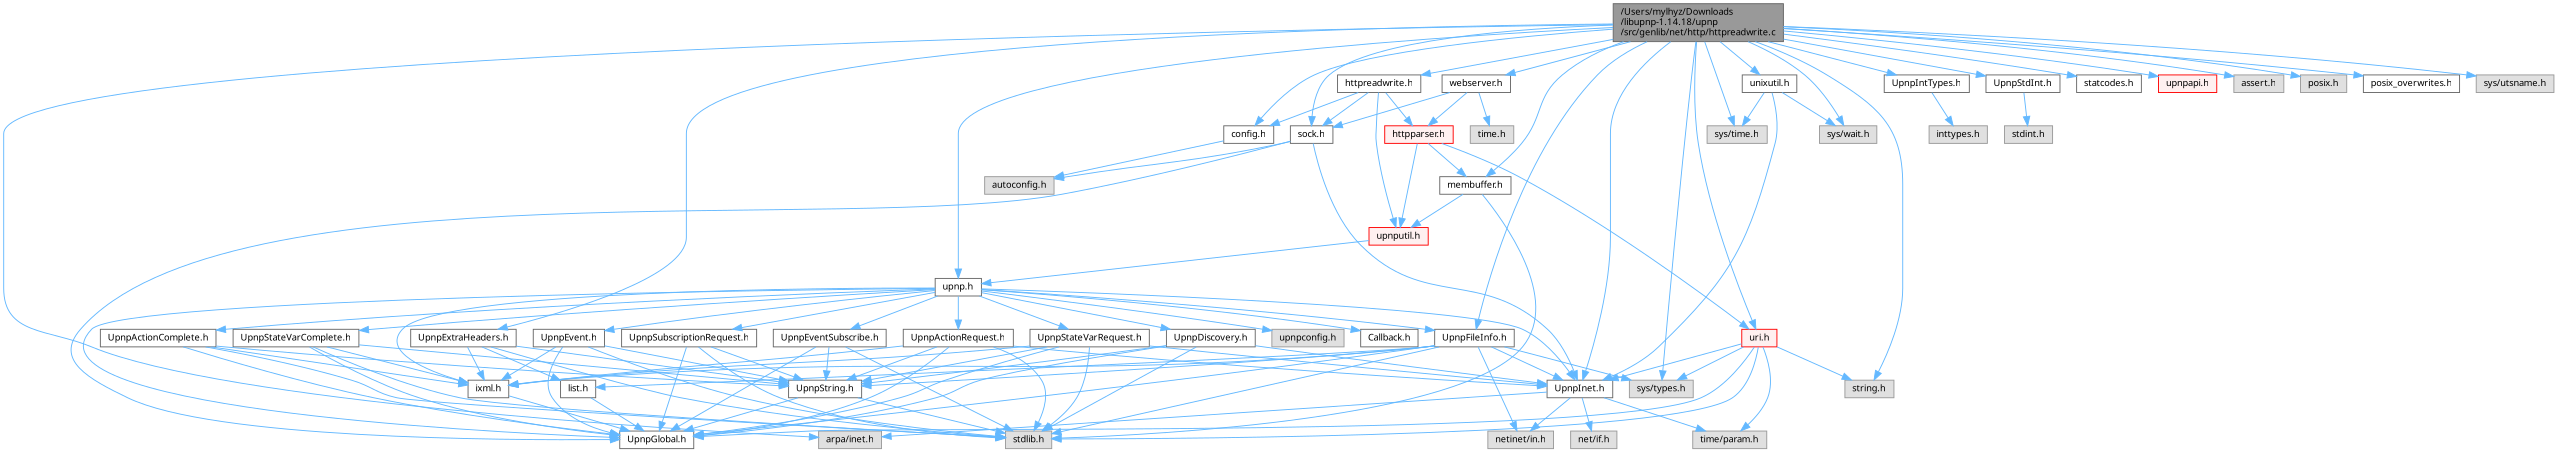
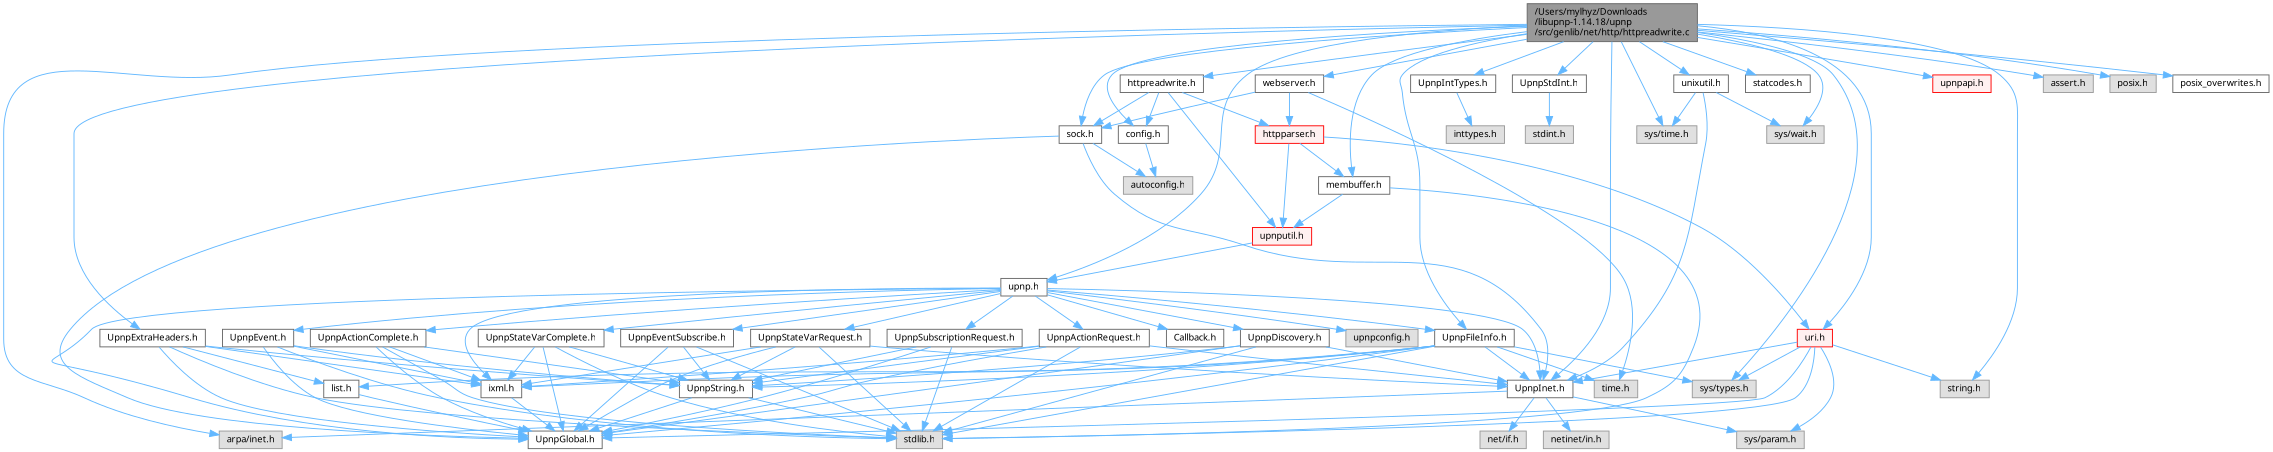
node "sys/utsname.h": removed
edge "UpnpFileInfo.h" -> "netinet/in.h": now "UpnpFileInfo.h" -> "time.h"
edge "UpnpExtraHeaders.h" -> "UpnpGlobal.h": added
node "time/param.h": label "time/param.h" -> "sys/param.h"
